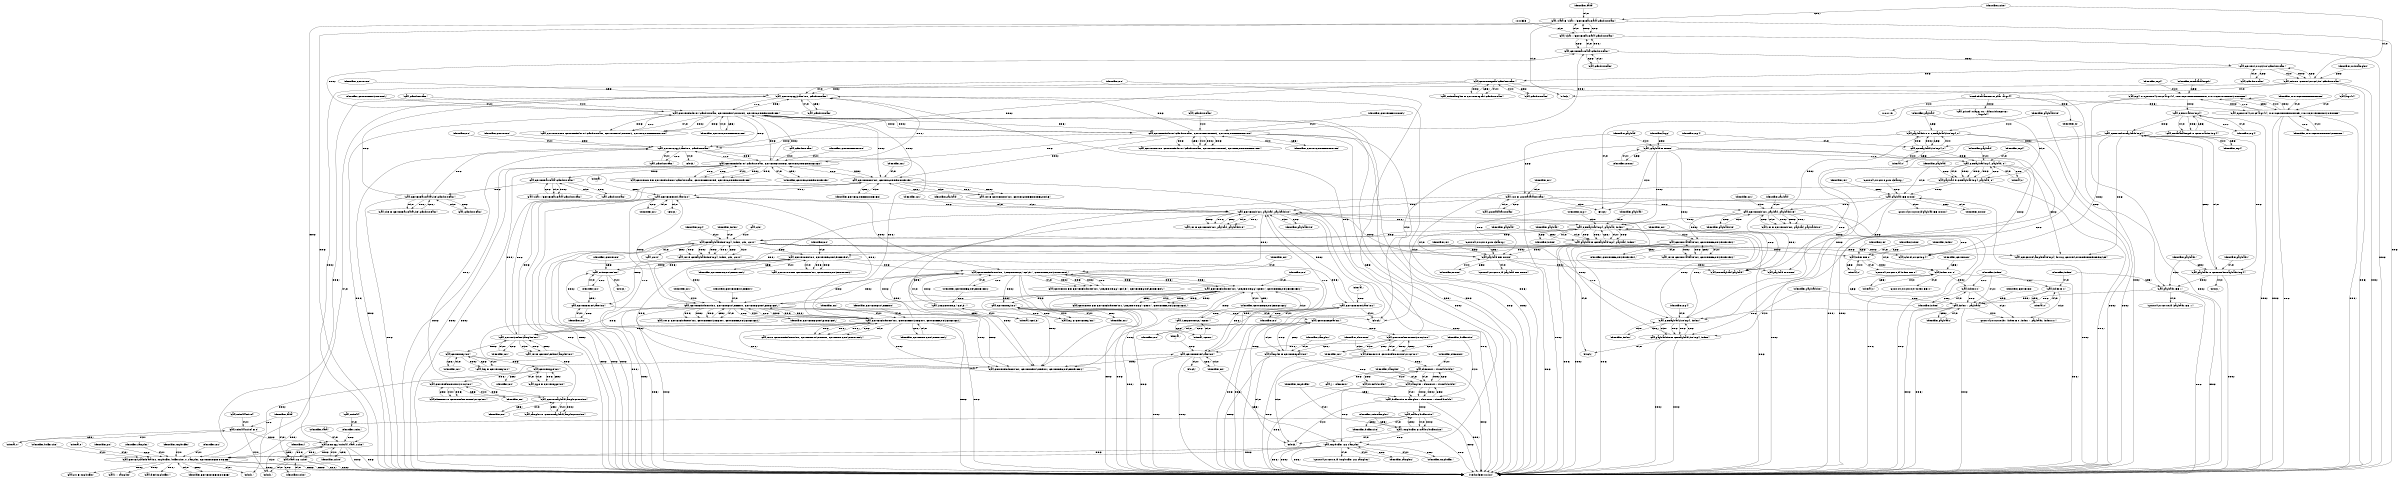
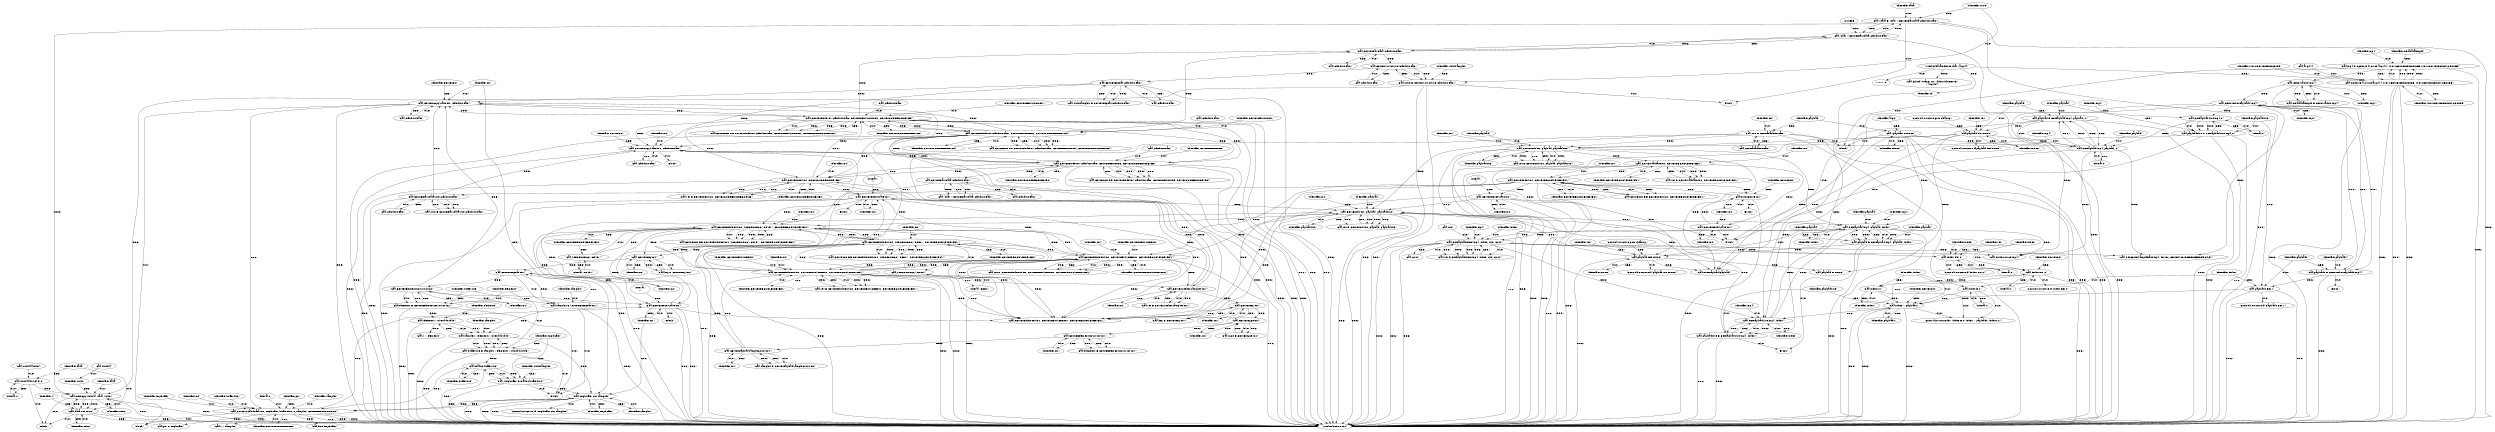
node "(Call,GPMF_Next(ms, GPMF_CURRENT_LEVEL))": label "(Call,GPMF_Next(ms, GPMF_CURRENT_LEVEL))" -> "(Call,GPMF_Next(ms, NULL_CURRENT_LEVEL))"
edge "(Call,GetPayloadTime(mp4, index, &in, &out))" -> "(Call,GPMF_Next(ms, GPMF_RECURSE_LEVELS))": now "(Call,GPMF_OK == GPMF_Next(ms, GPMF_RECURSE_LEVELS))" -> "(Call,GPMF_Next(ms, GPMF_RECURSE_LEVELS))"
node "(Call,samples = GPMF_Repeat(ms))": label "(Call,samples = GPMF_Repeat(ms))" -> "(Call,samples = SAMPLE_Repeat(ms))"
node "(Call,sizeof(double))": removed
edge "(Call,*tmpbuffer = malloc(buffersize))" -> "(MethodReturn,int)": label "DDG: " -> "CFG: "
